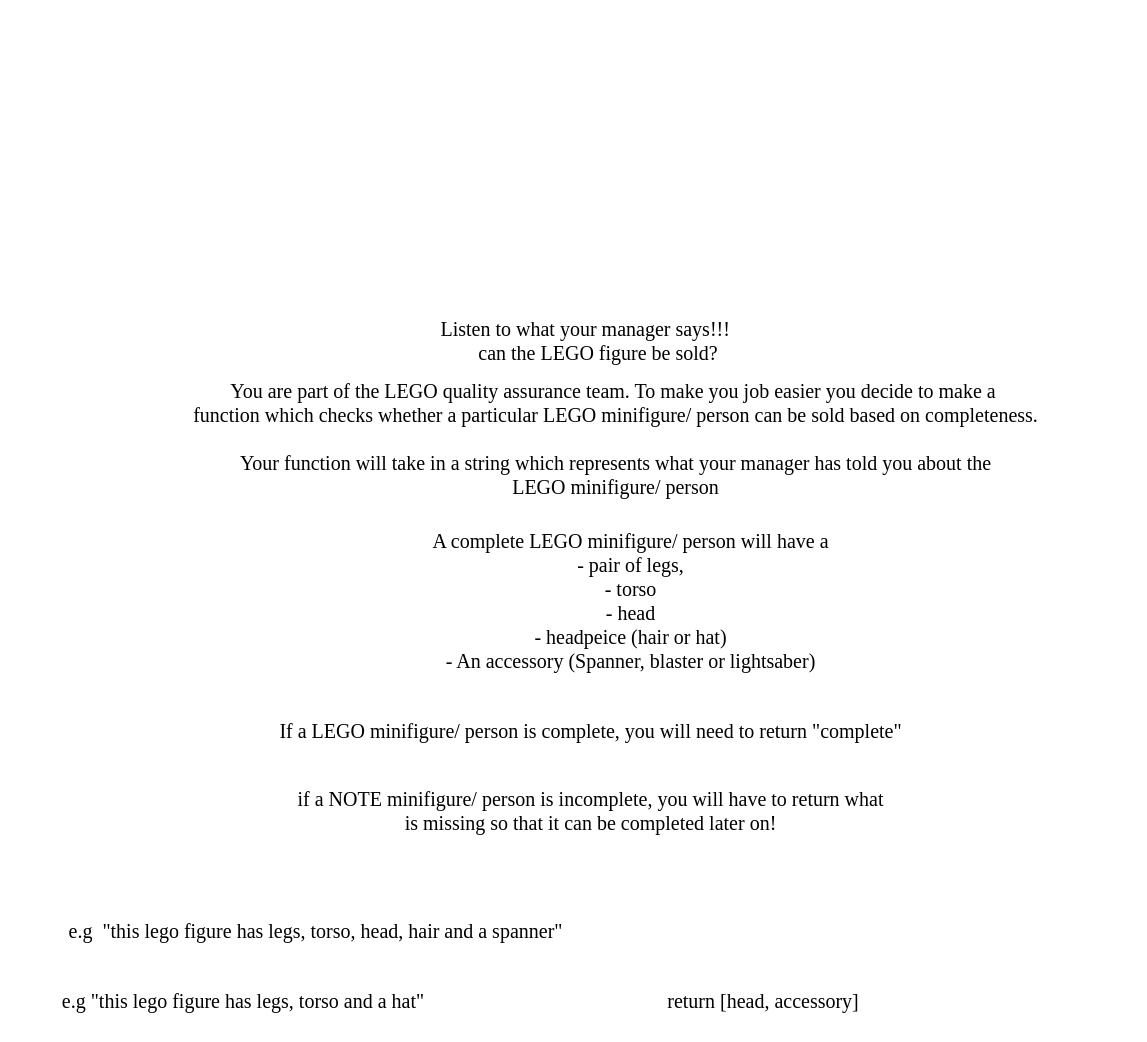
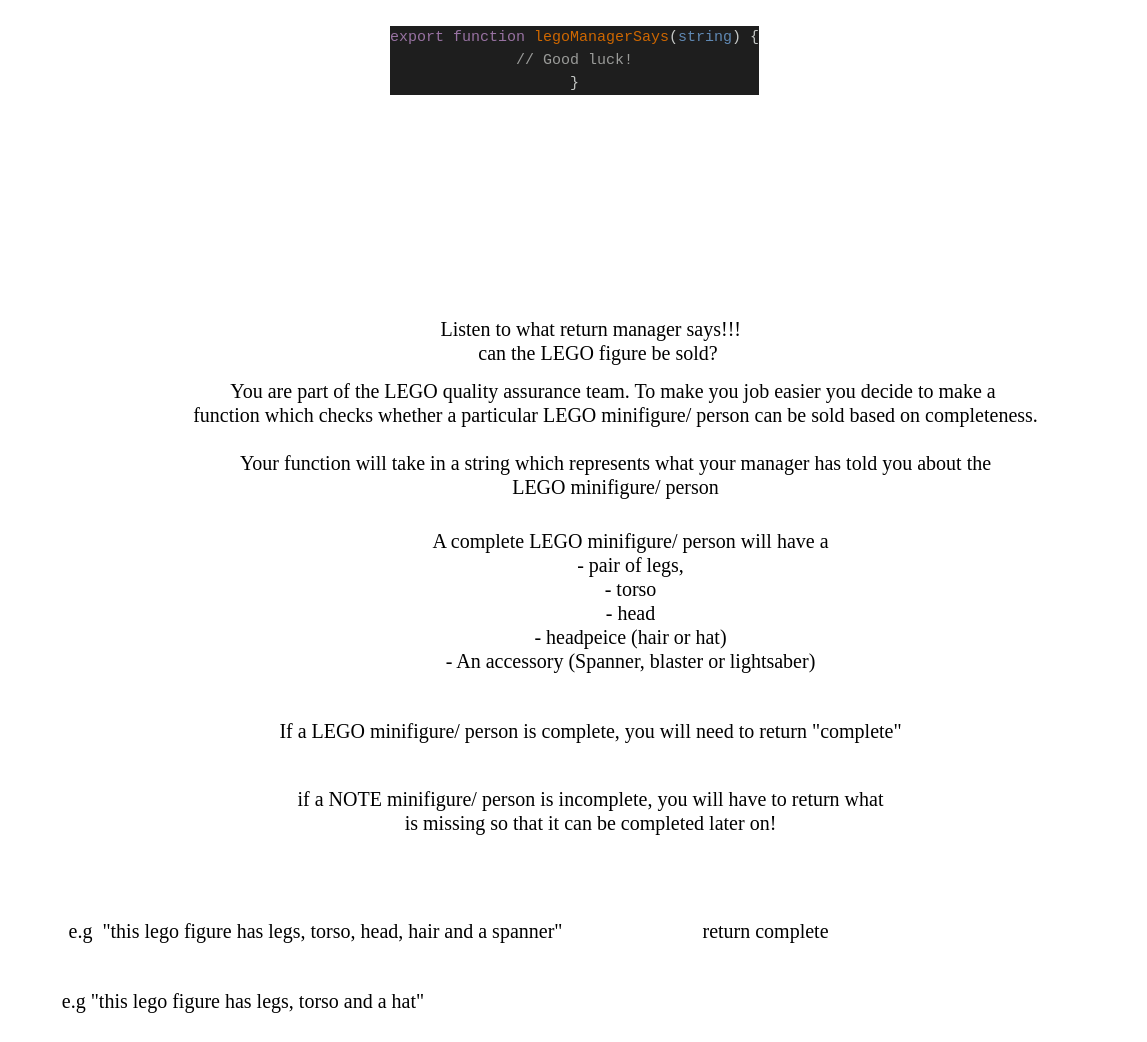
node "export function legoManagerSays(string) { // Good luck! }": added
node "Listen to what your manager says!!! can the LEGO figure be sold?": label "Listen to what your manager says!!! can the LEGO figure be sold?" -> "Listen to what return manager says!!! can the LEGO figure be sold?"
node "return complete": added
node "return [head, accessory]": removed
